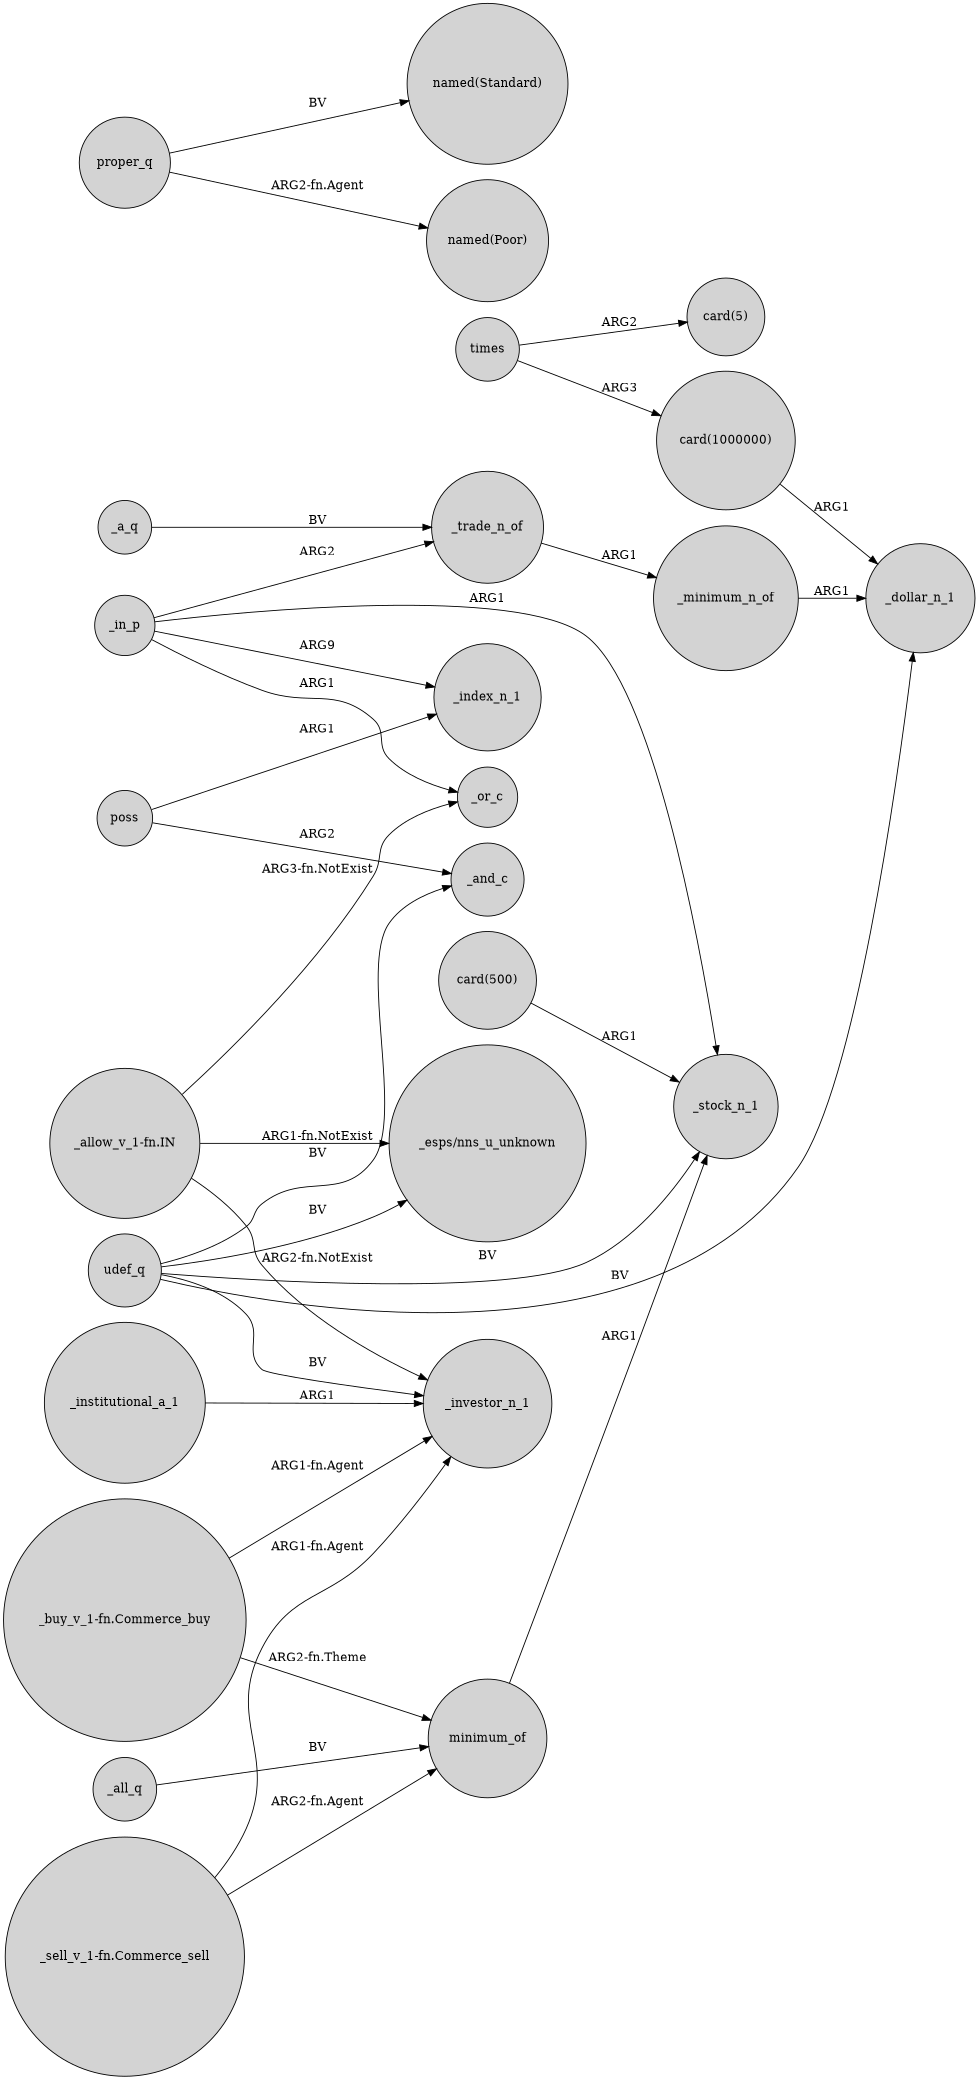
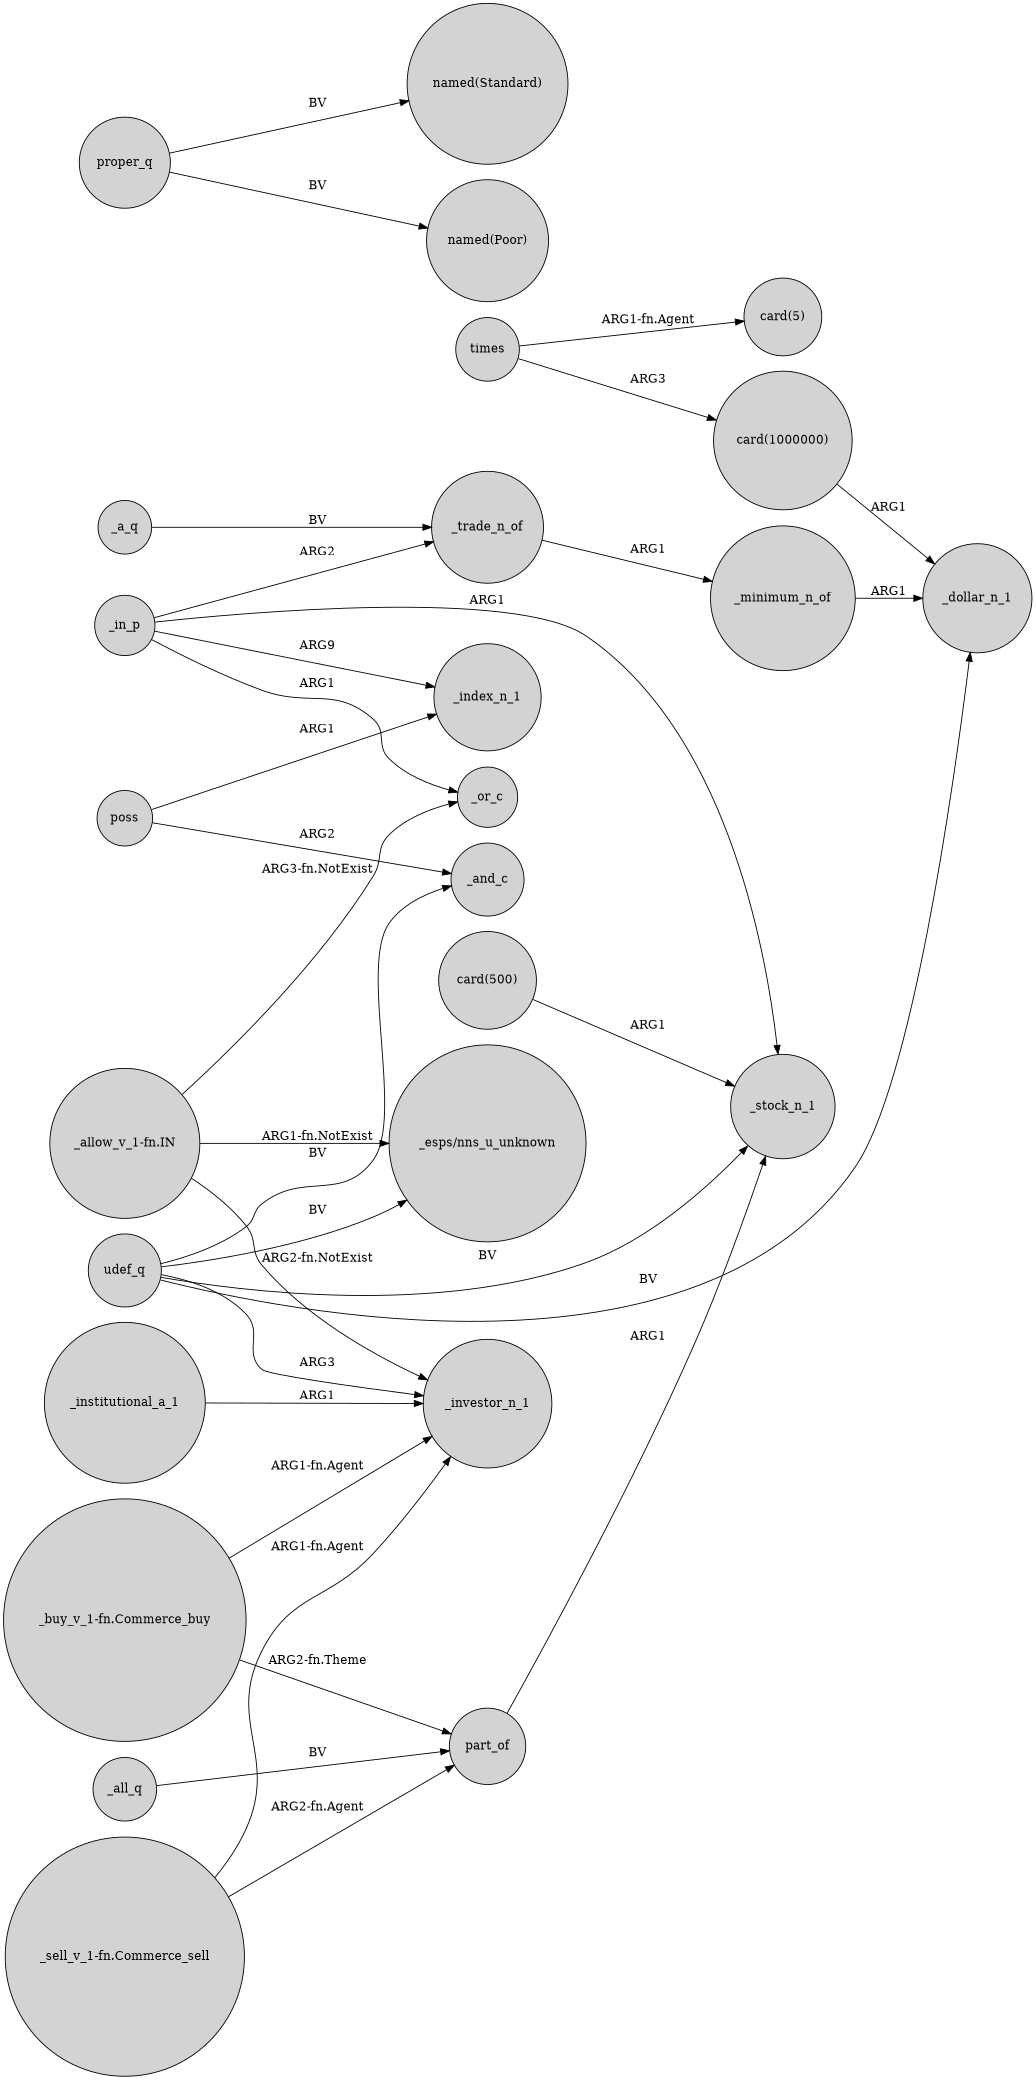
edge "proper_q" -> "named(Poor)": label "ARG2-fn.Agent" -> "BV"
edge "times" -> "card(5)": label "ARG2" -> "ARG1-fn.Agent"
edge "udef_q" -> "_investor_n_1": label "BV" -> "ARG3"
node "minimum_of": label "minimum_of" -> "part_of"
